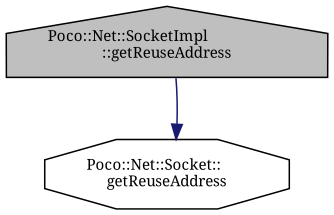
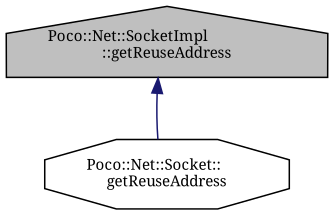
edge "Poco::Net::SocketImpl ::getReuseAddress" -> "Poco::Net::Socket:: getReuseAddress": reversed
